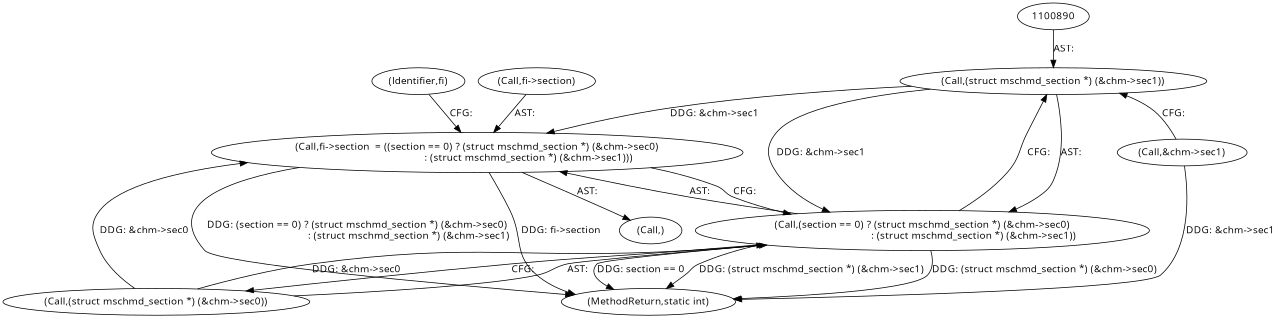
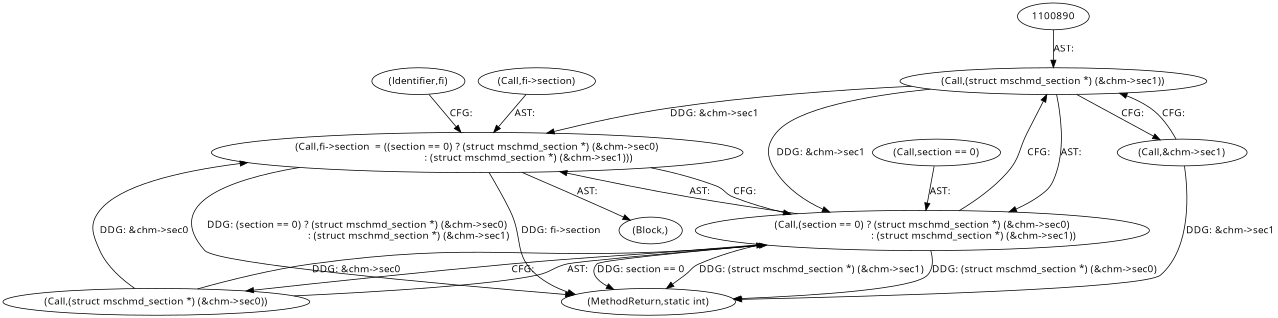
edge "(Call,(struct mschmd_section *) (&chm->sec1))" -> "(Call,&chm->sec1)": added, label "CFG:"
node "(Call,section == 0)": added
node "(Call,)": label "(Call,)" -> "(Block,)"
